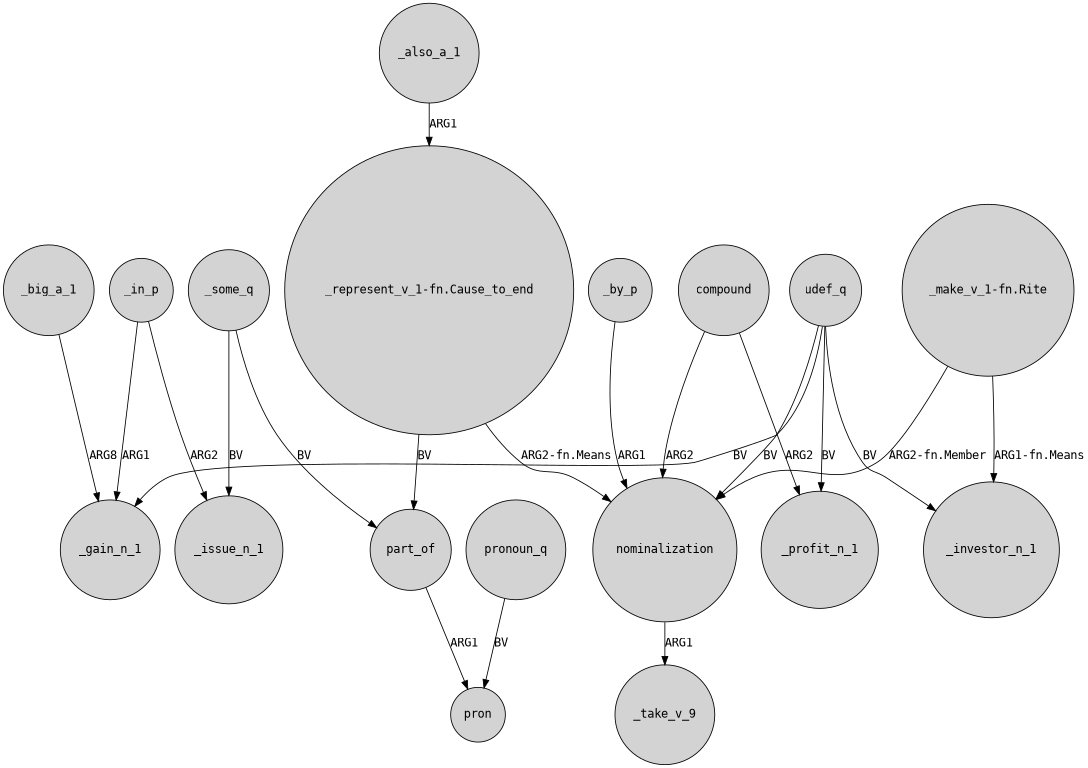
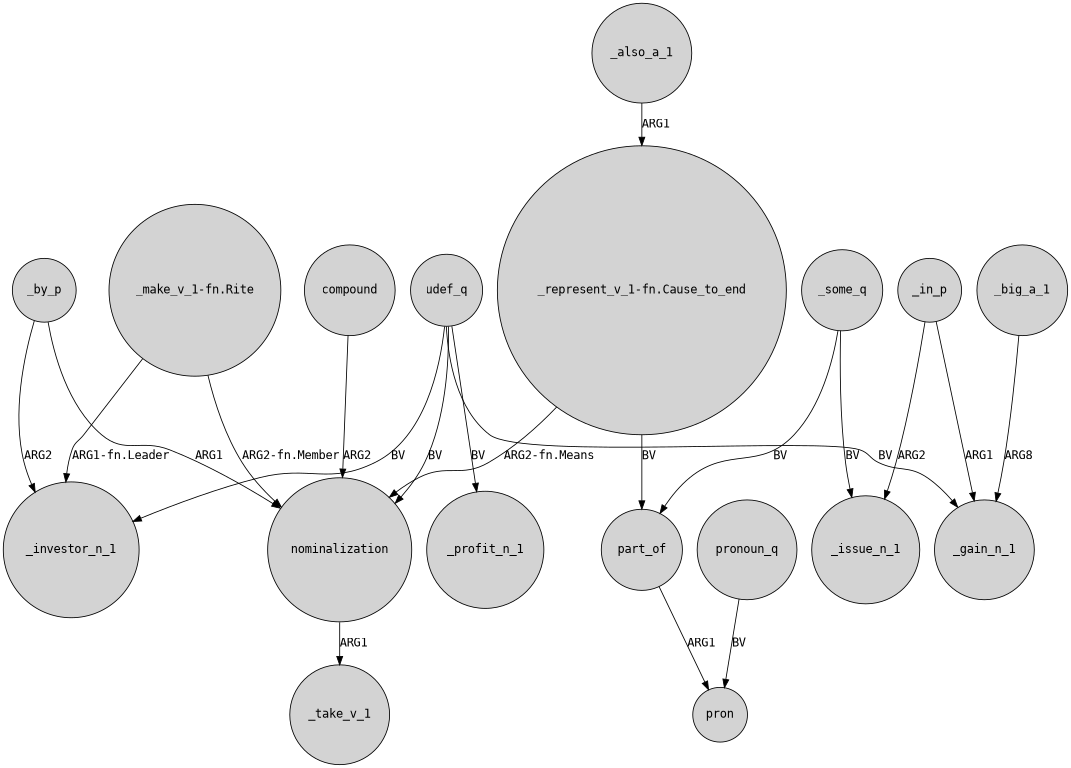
edge "_by_p" -> "_investor_n_1": added, label "ARG2"
edge "compound" -> "_profit_n_1": removed, label "ARG2"
edge "_make_v_1-fn.Rite" -> "_investor_n_1": label "ARG1-fn.Means" -> "ARG1-fn.Leader"
node "_take_v_9": label "_take_v_9" -> "_take_v_1"
